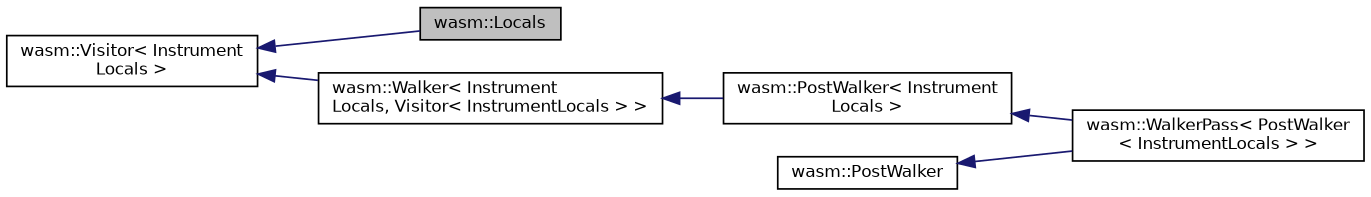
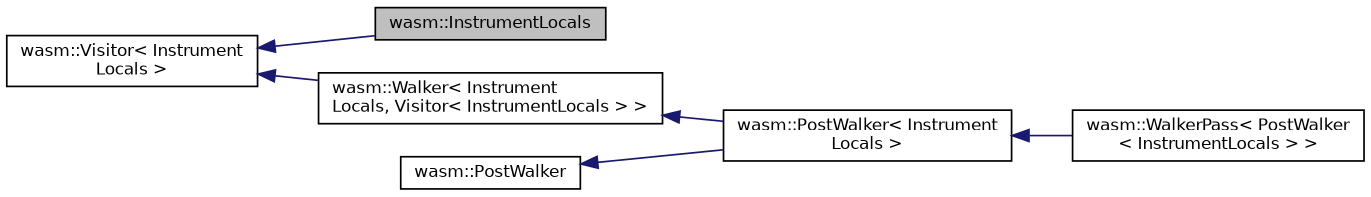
node "wasm::Locals": label "wasm::Locals" -> "wasm::InstrumentLocals"
edge "wasm::WalkerPass< PostWalker < InstrumentLocals > >" -> "wasm::PostWalker": now "wasm::PostWalker< Instrument Locals >" -> "wasm::PostWalker"
